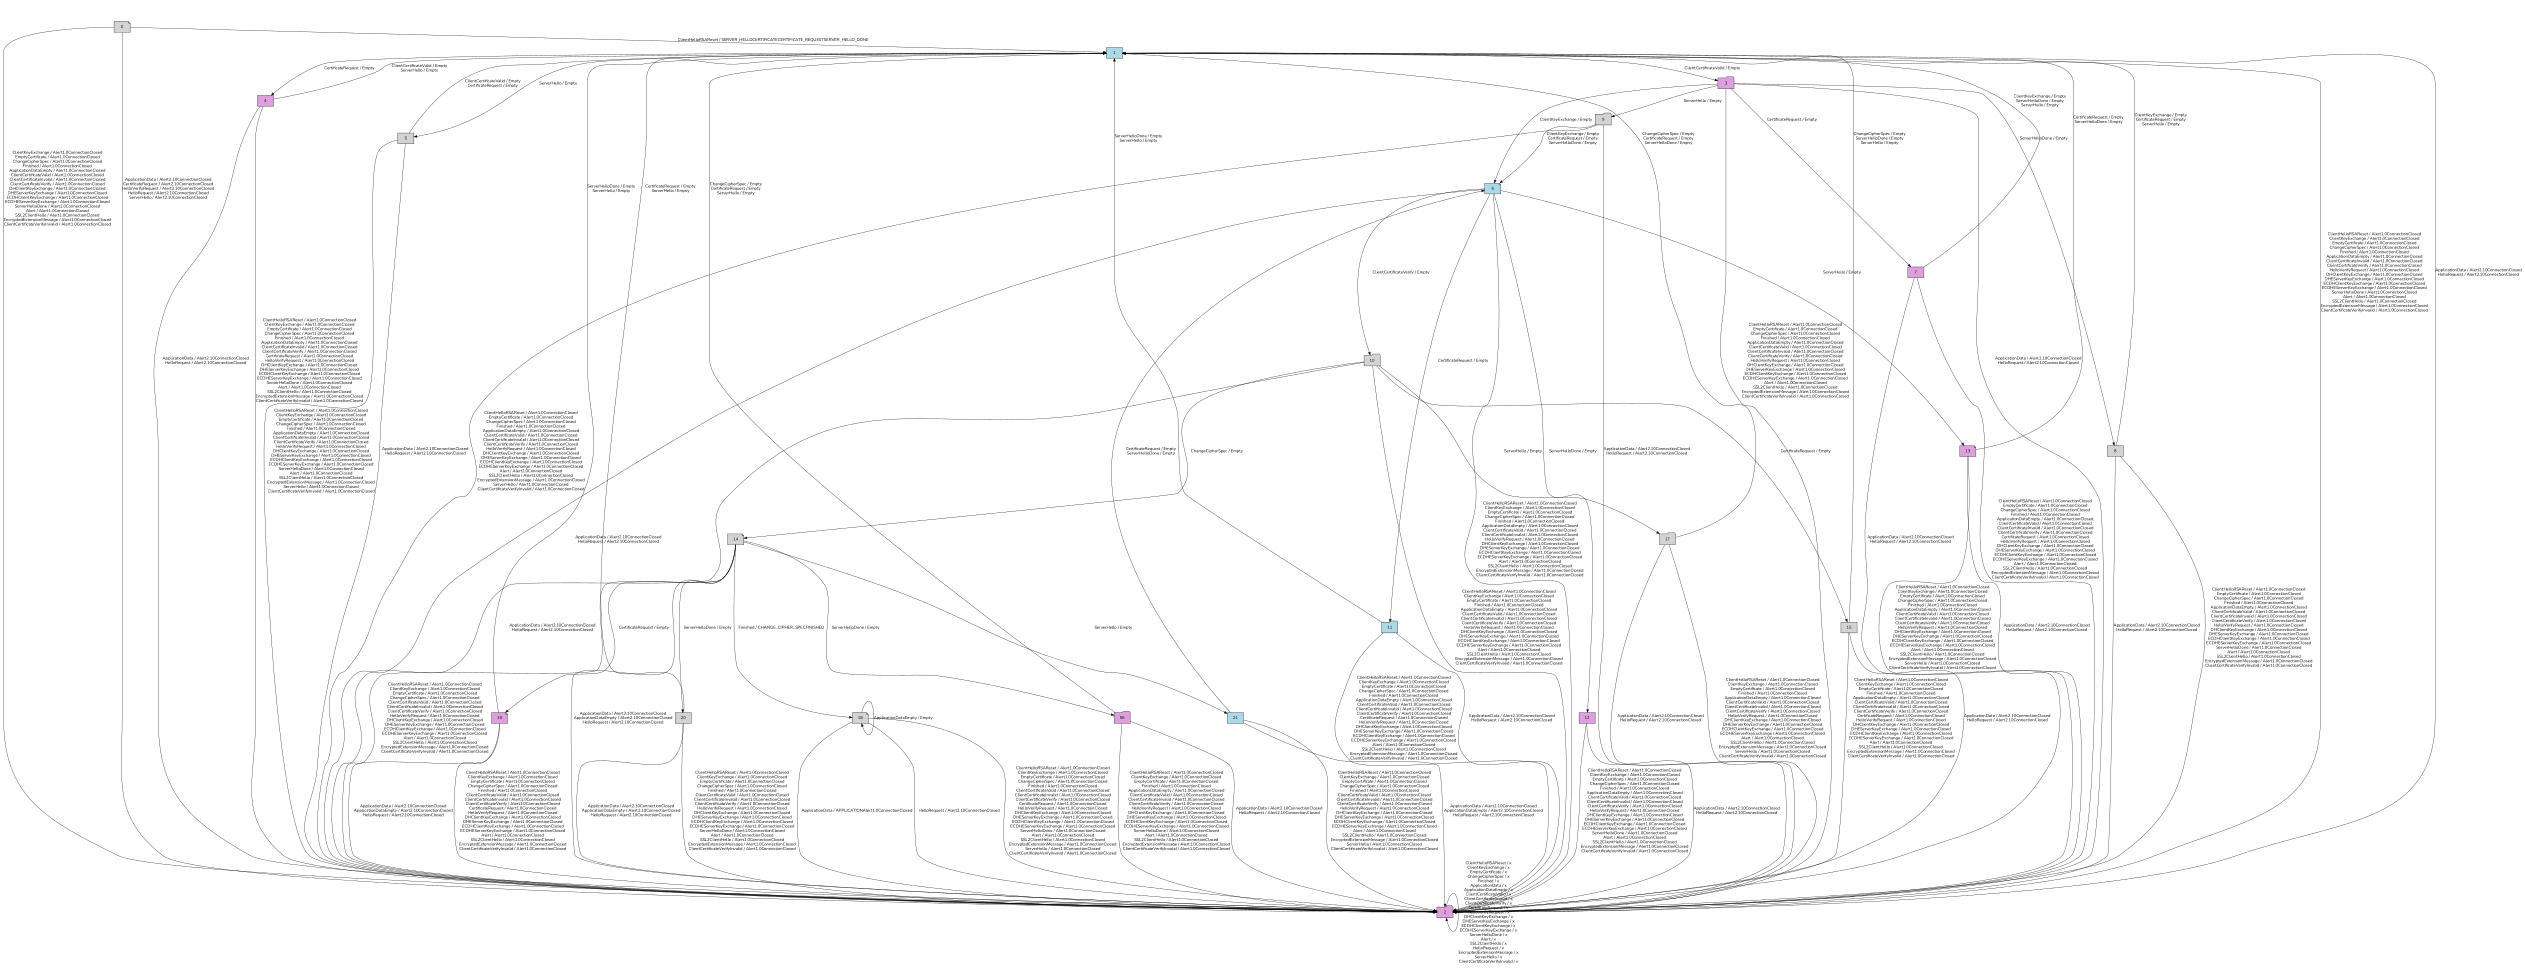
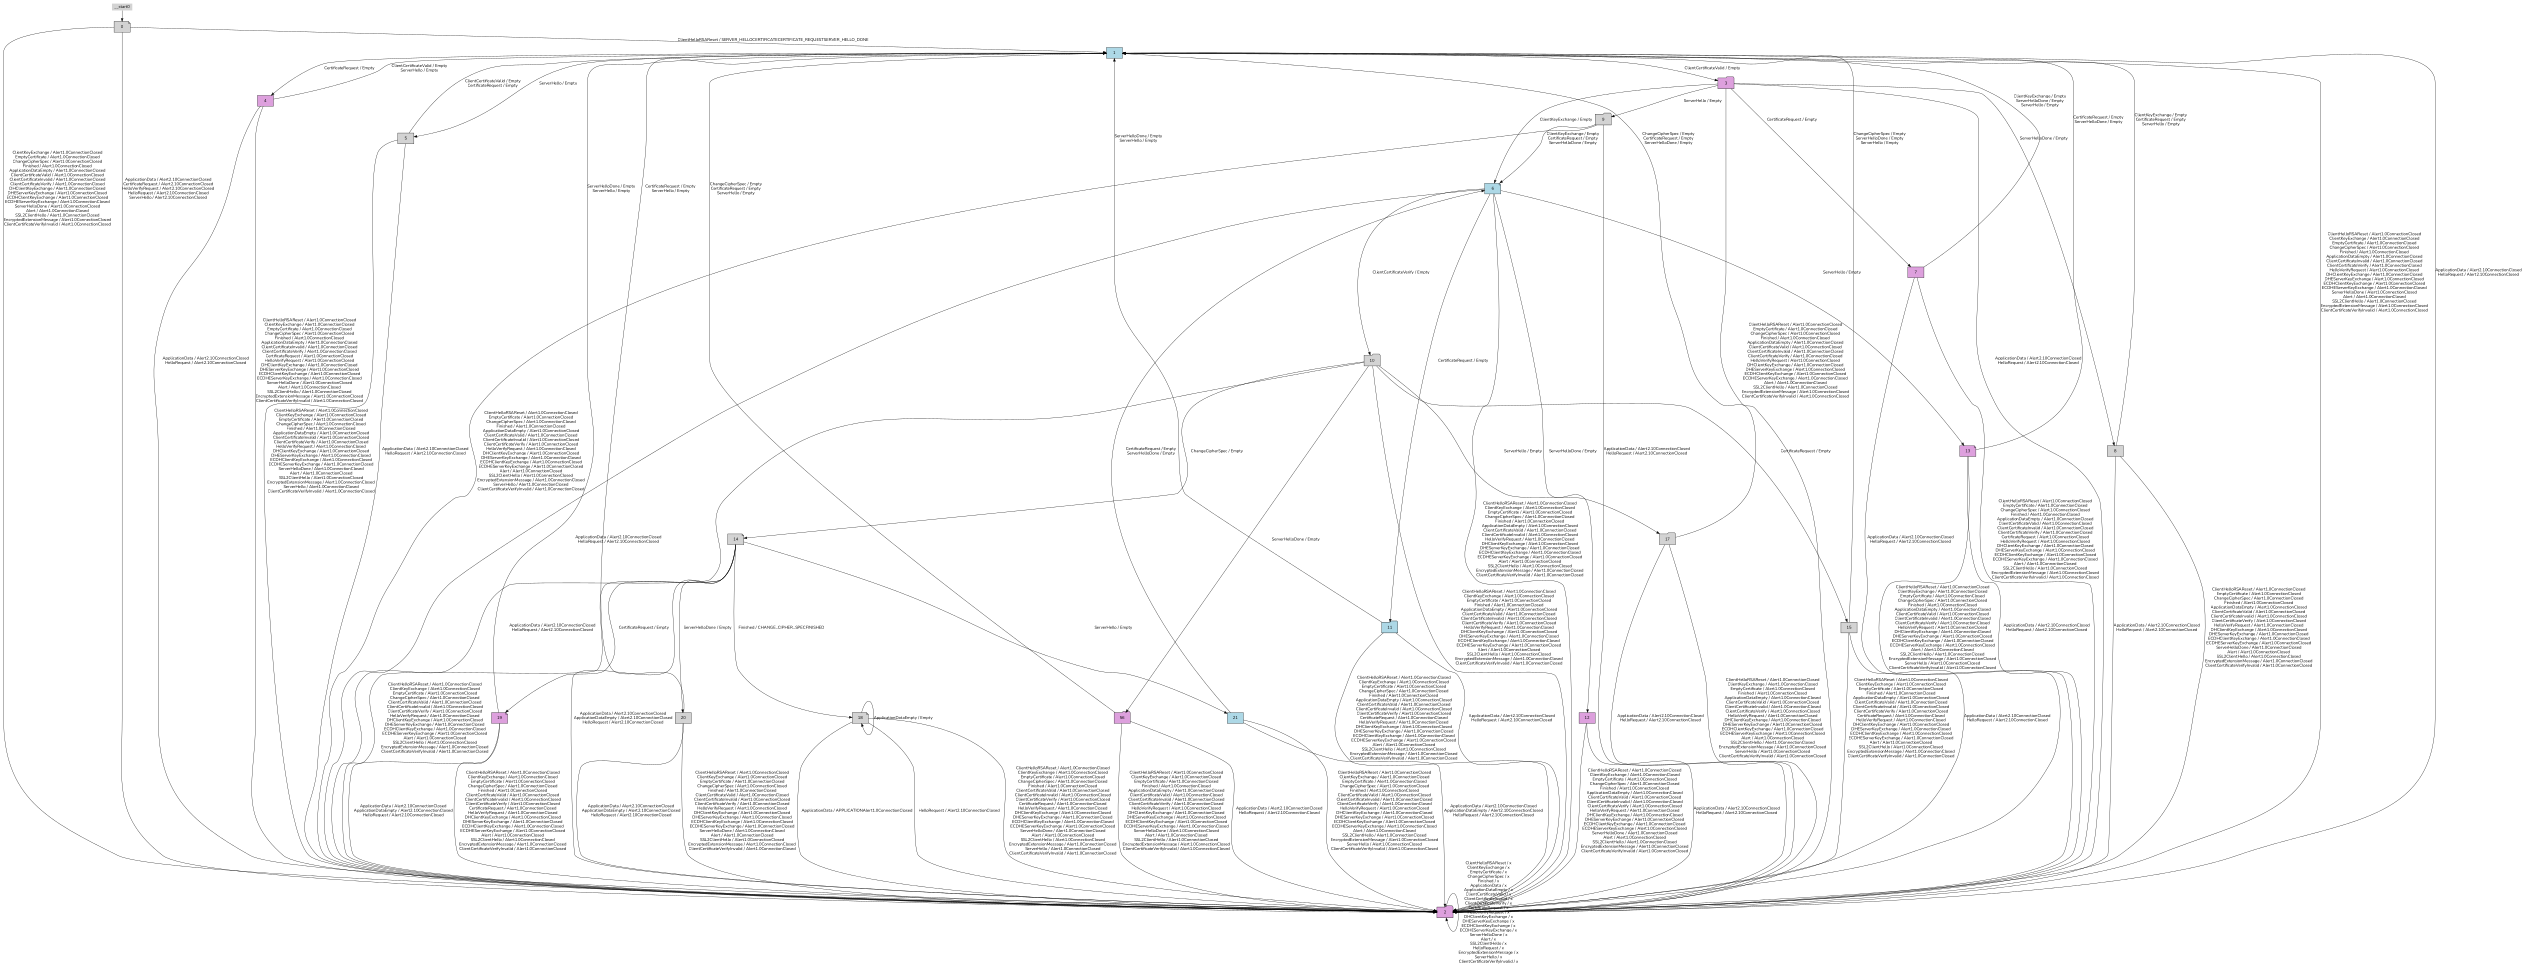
node "__start0": added
edge "14" -> "56": now "10" -> "56"
